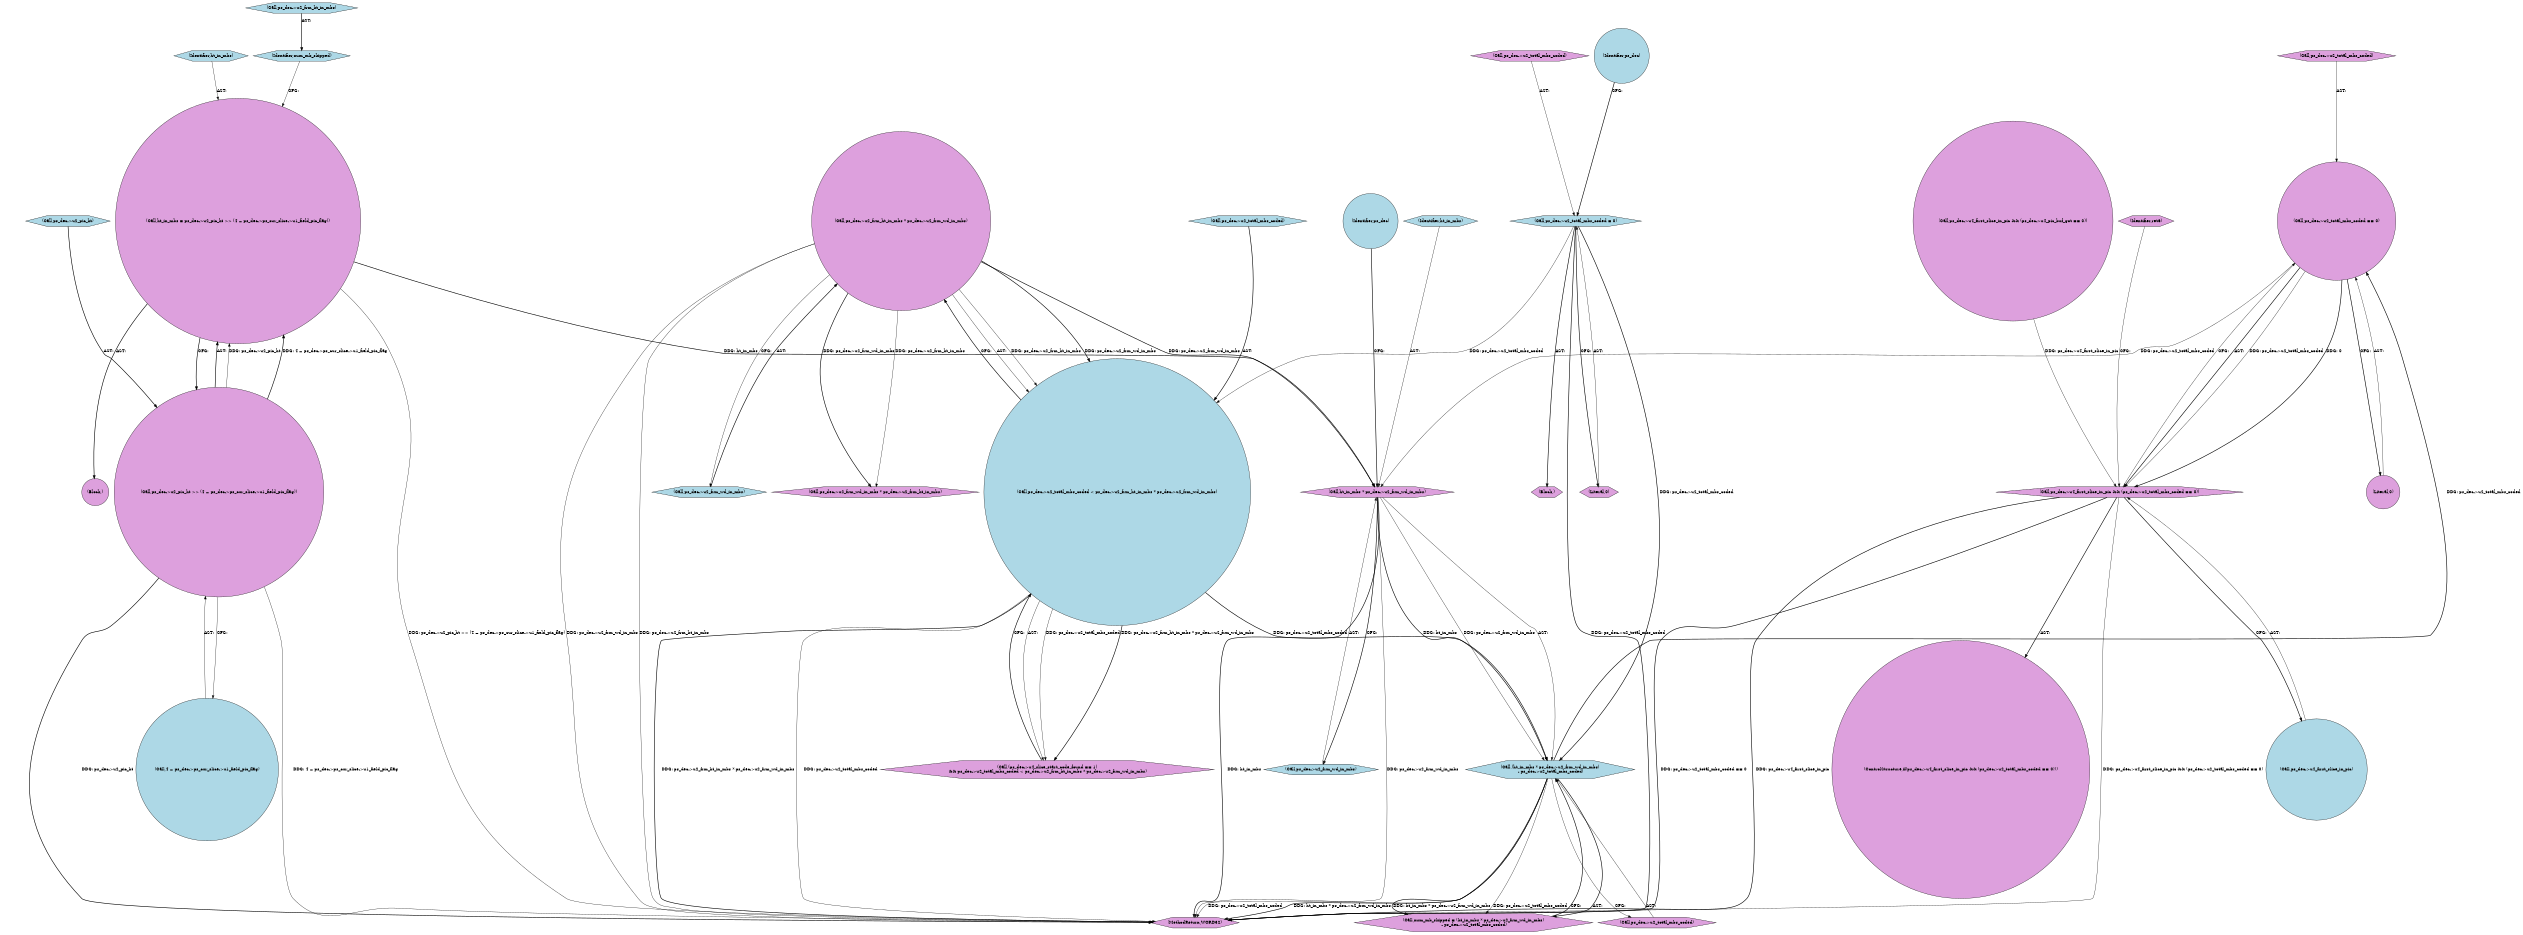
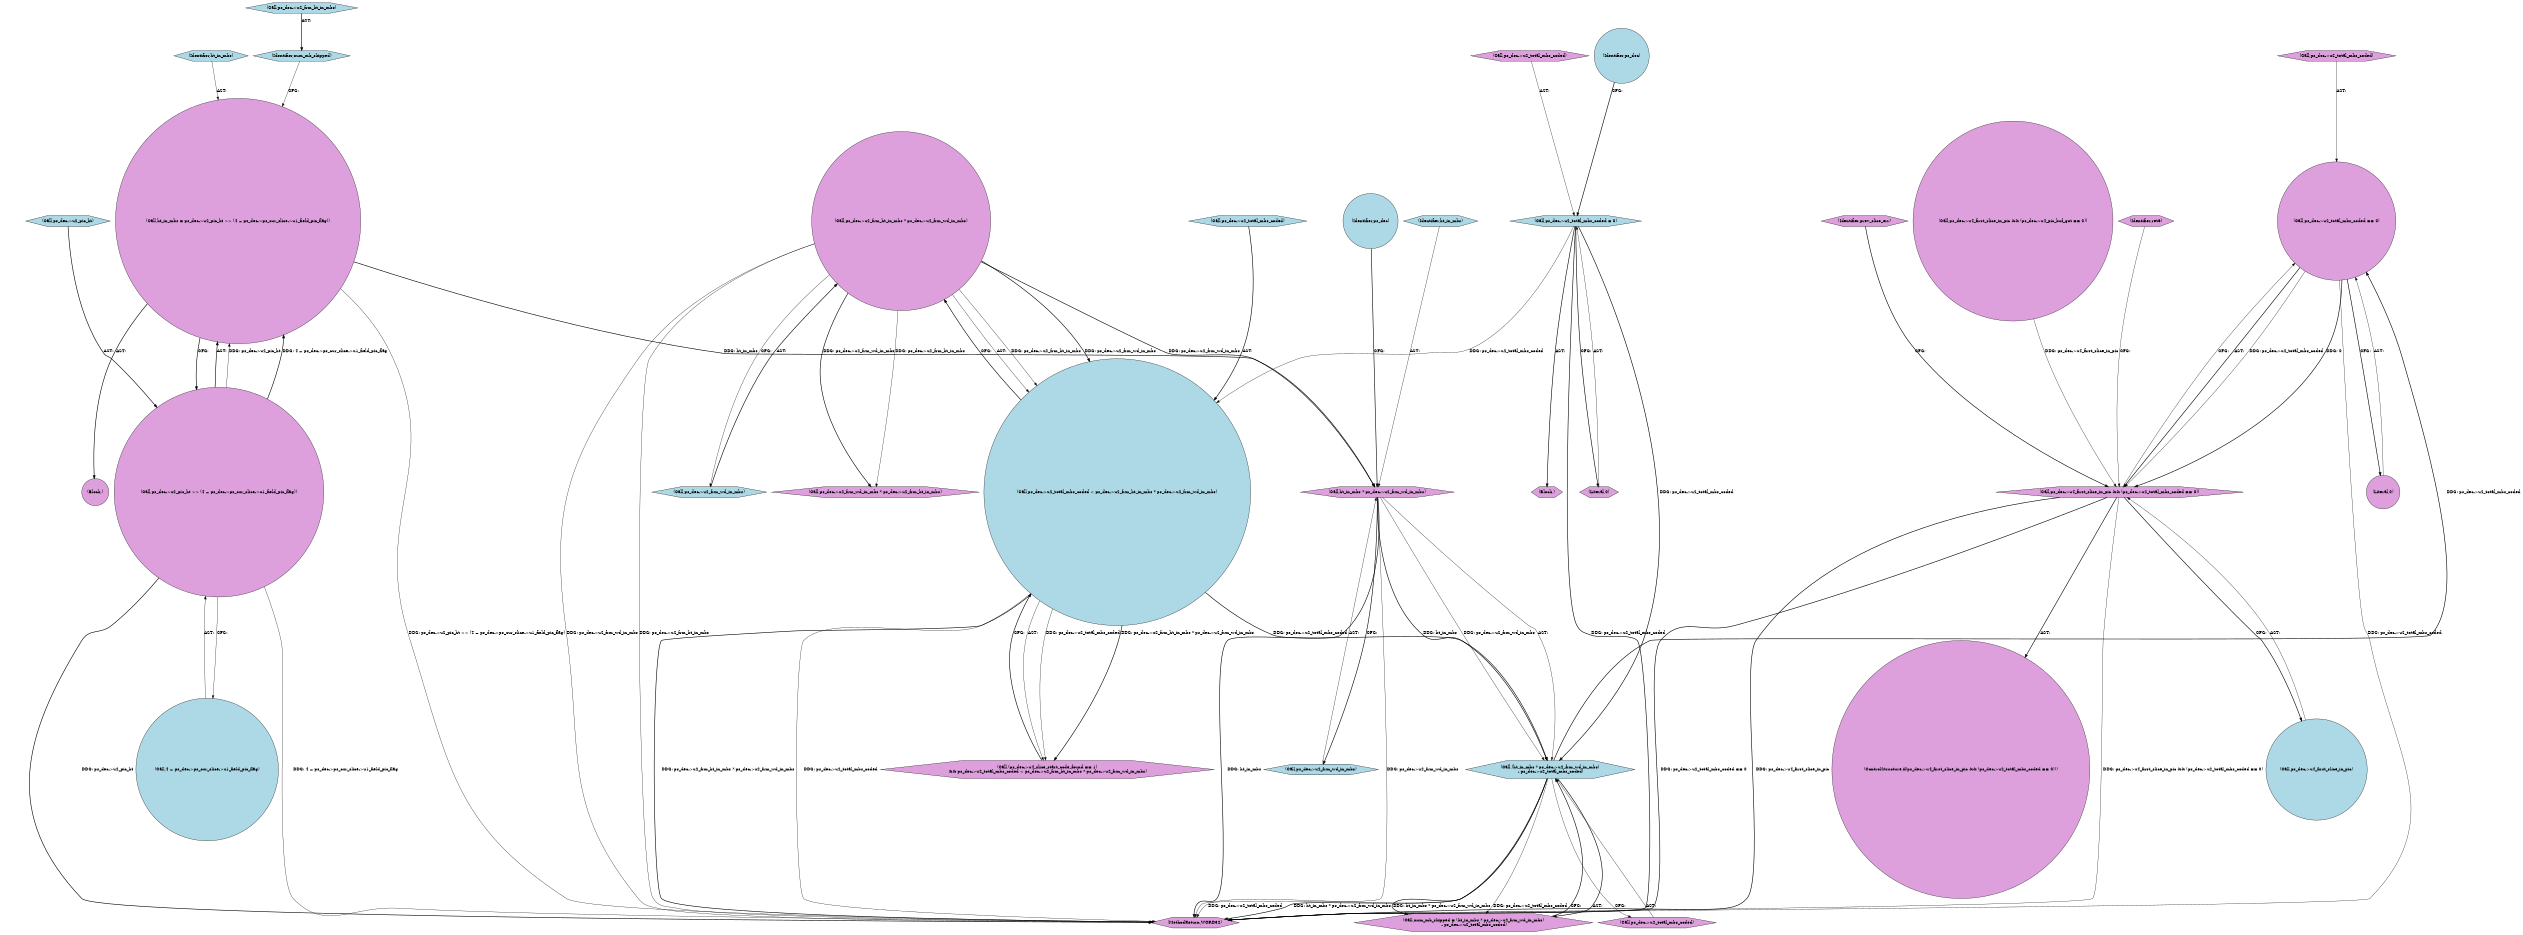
node "(Identifier,prev_slice_err)": added
edge "(Call,ps_dec->u2_total_mbs_coded == 0)" -> "(Call,ht_in_mbs * ps_dec->u2_frm_wd_in_mbs)": now "(Call,ps_dec->u2_total_mbs_coded == 0)" -> "(MethodReturn,WORD32)"
